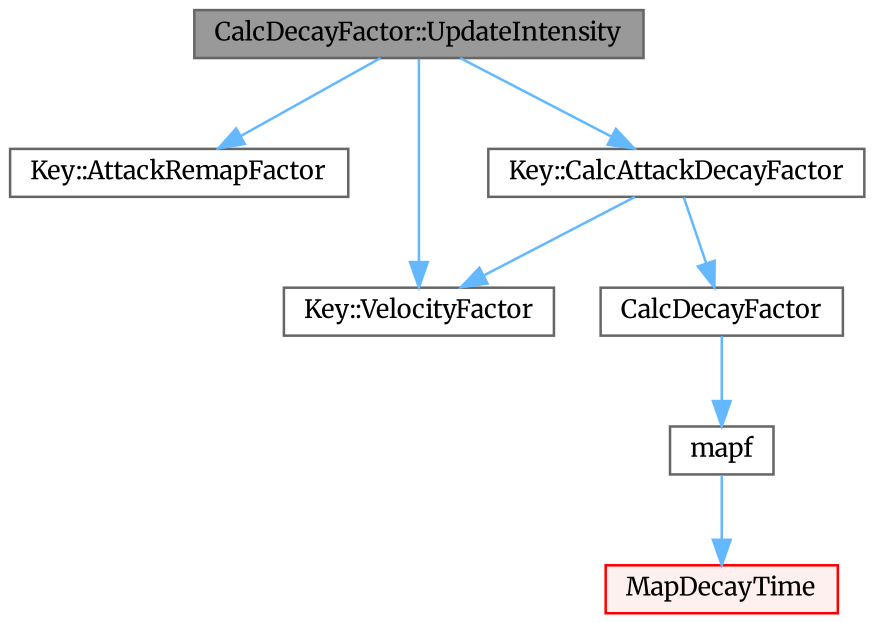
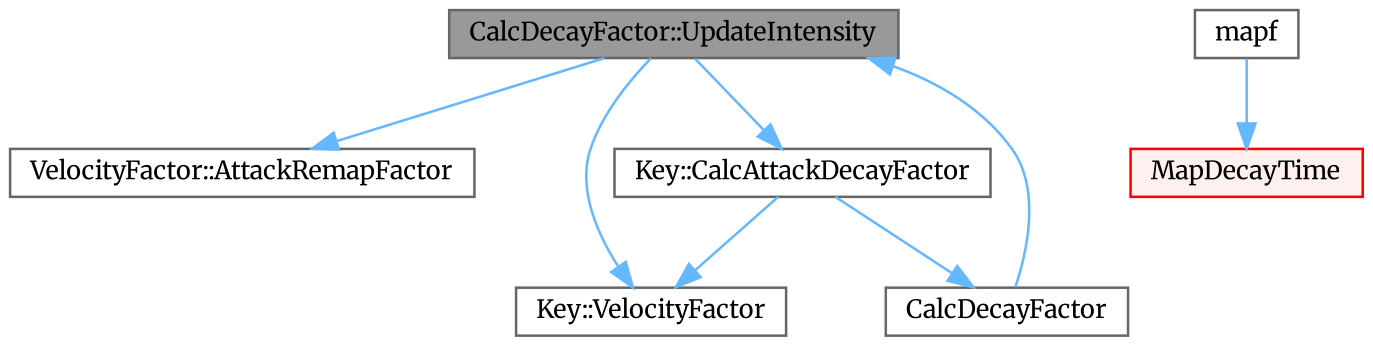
node "Key::AttackRemapFactor": label "Key::AttackRemapFactor" -> "VelocityFactor::AttackRemapFactor"
edge "CalcDecayFactor" -> "mapf": now "CalcDecayFactor" -> "CalcDecayFactor::UpdateIntensity"
